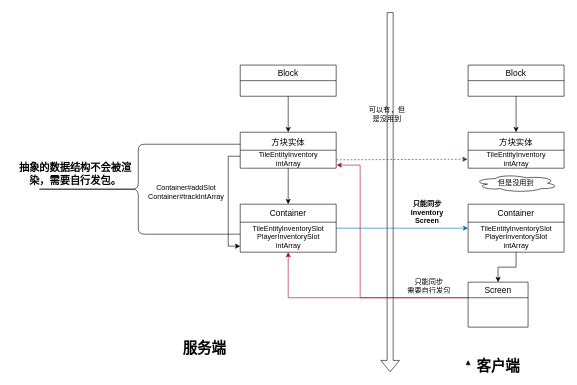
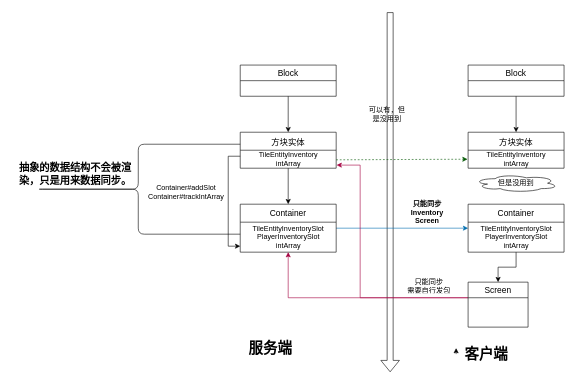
node "抽象的数据结构不会被渲染，需要自行发包。": label "抽象的数据结构不会被渲染，需要自行发包。" -> "抽象的数据结构不会被渲染，只是用来数据同步。"
node "服务端": moved (204, 348) -> (270, 348)
node "客户端": moved (498, 366) -> (486, 354)
